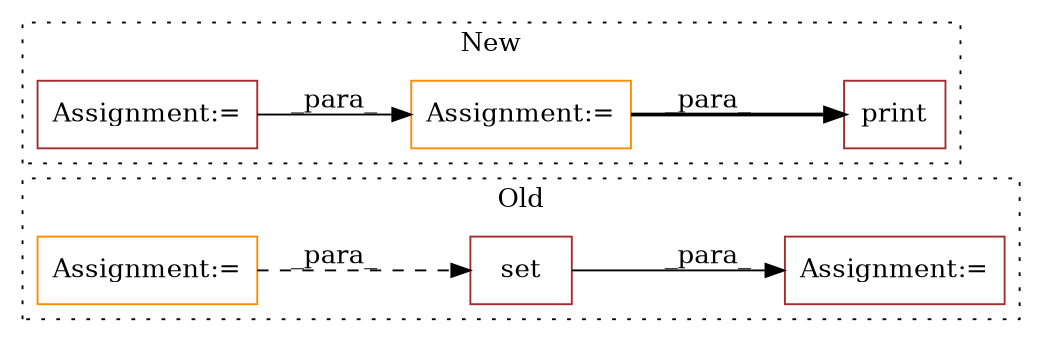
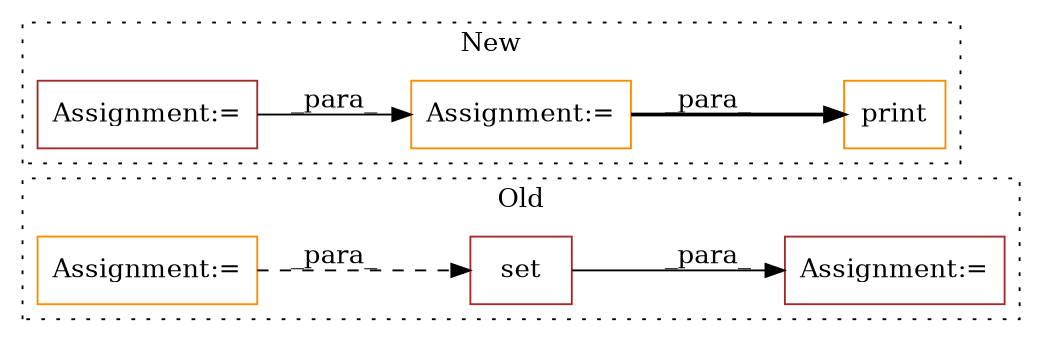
node "print": color brown -> darkorange
